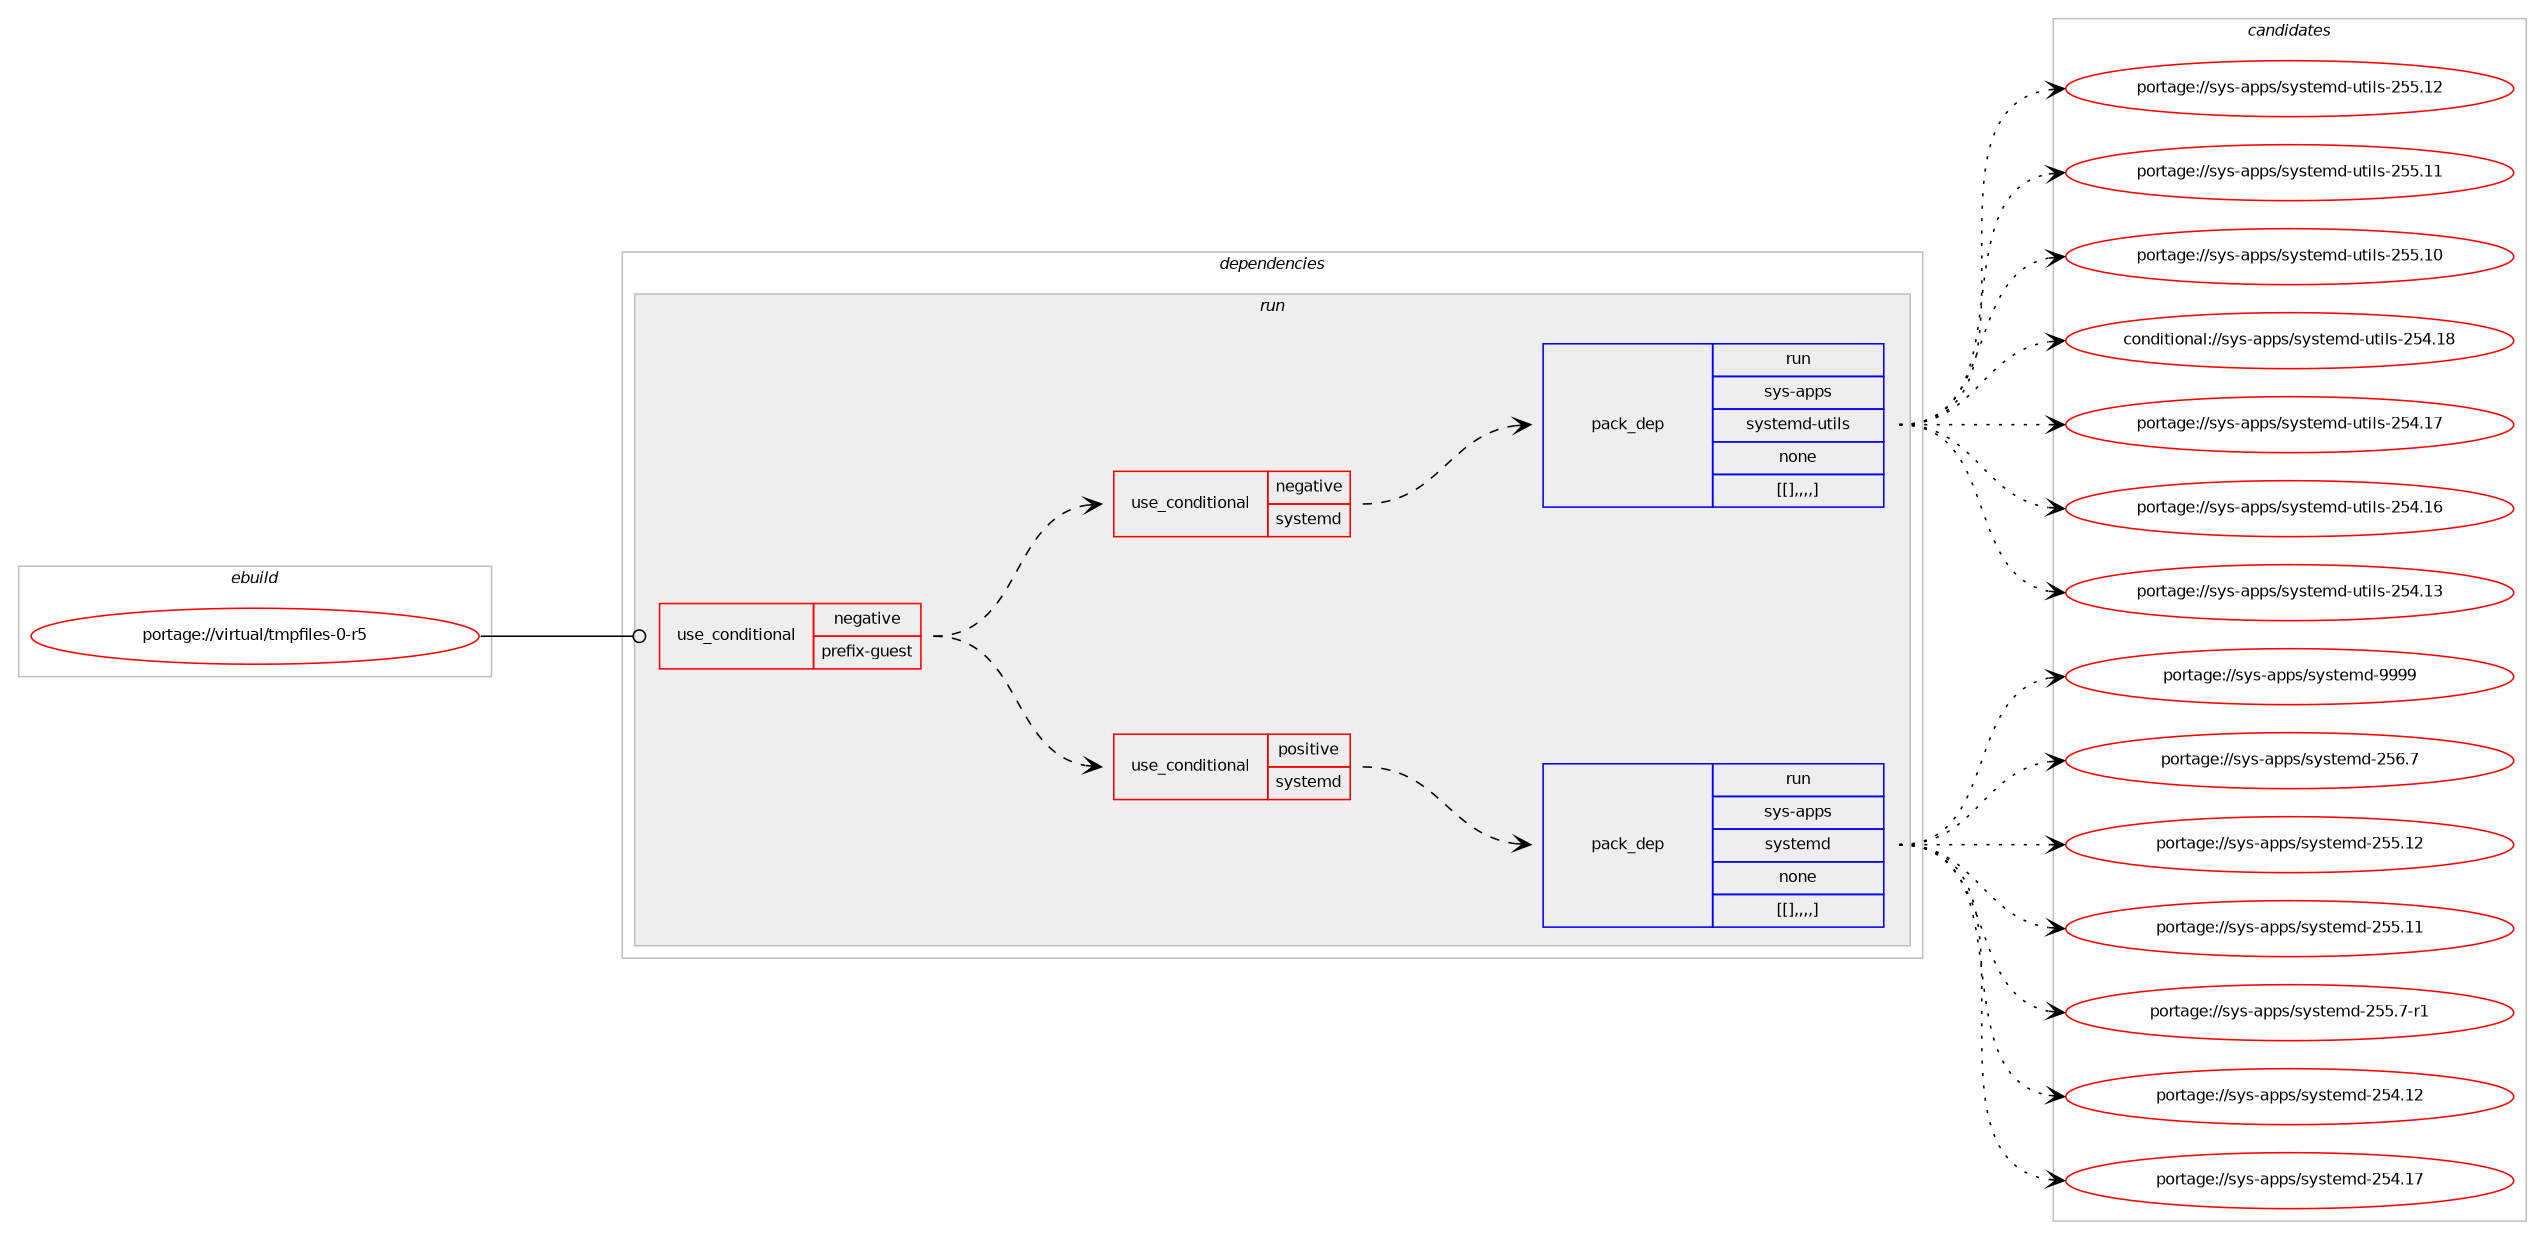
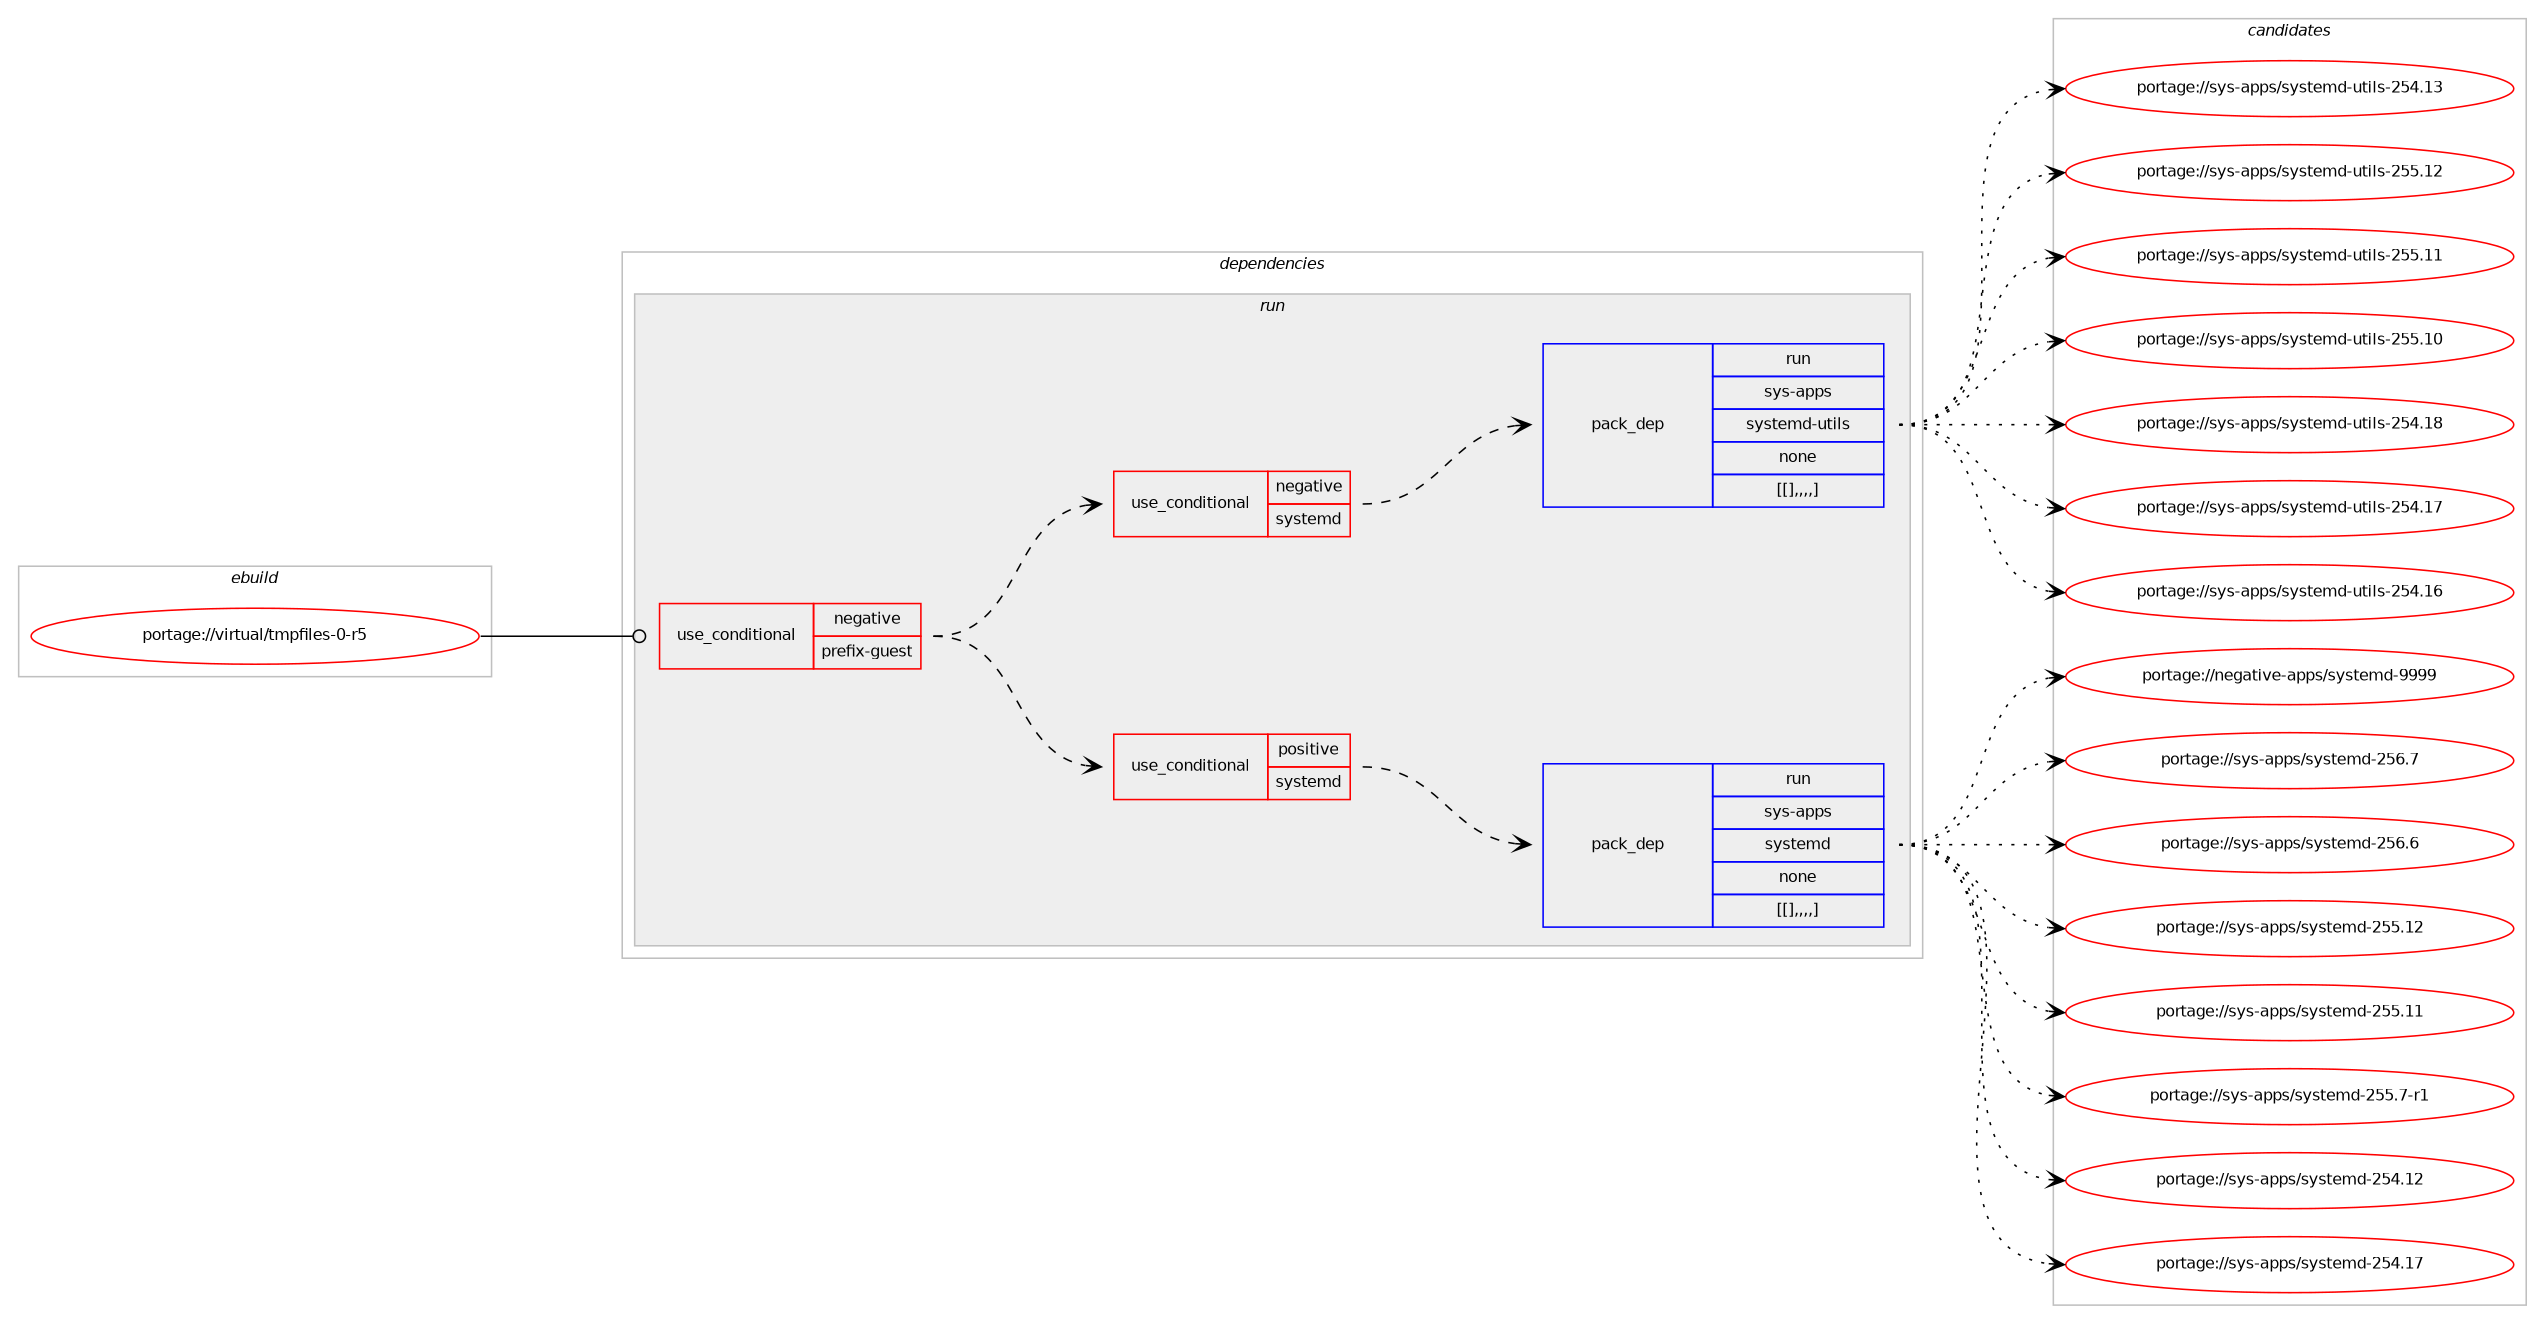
node "conditional://sys-apps/systemd-utils-254.18": label "conditional://sys-apps/systemd-utils-254.18" -> "portage://sys-apps/systemd-utils-254.18"
node "portage://sys-apps/systemd-9999": label "portage://sys-apps/systemd-9999" -> "portage://negative-apps/systemd-9999"
node "portage://sys-apps/systemd-256.6": added
